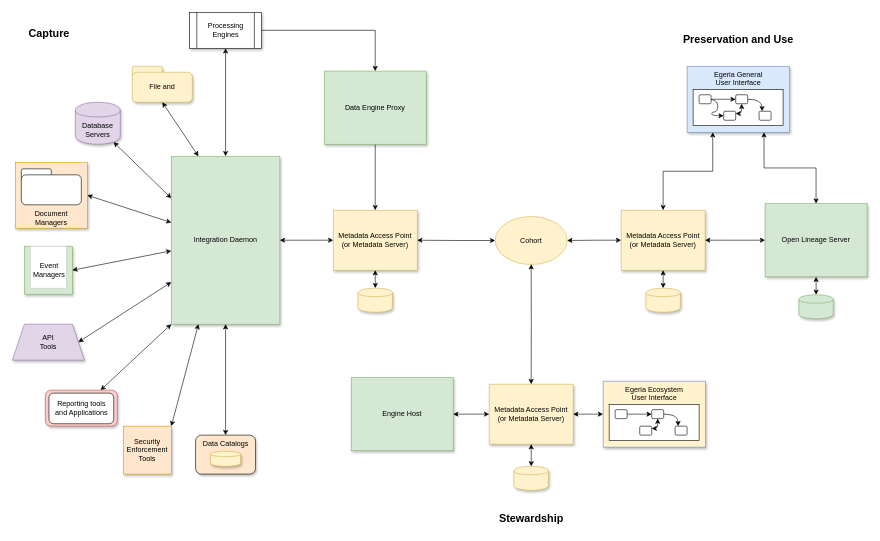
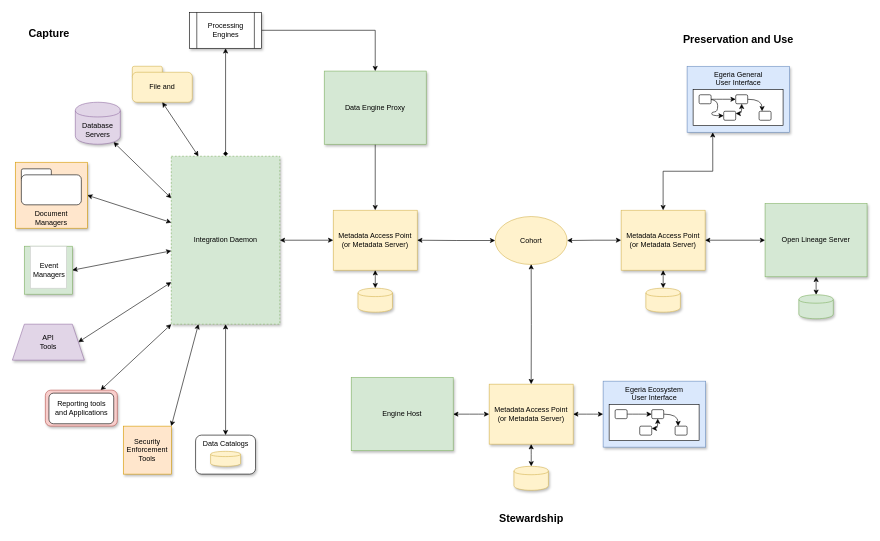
edge "Processing Engines" -- "Integration Daemon": arrowhead classic -> diamond
edge "Egeria General User Interface" -- "Open Lineage Server": removed
node "Integration Daemon": style solid -> dashed
node "Egeria Ecosystem User Interface": fillcolor #fff2cc -> #dae8fc
node "Data Catalogs": fillcolor #ffe6cc -> #ffffff
